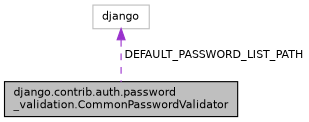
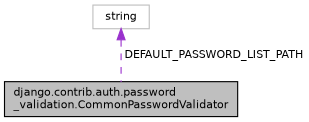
node "django": label "django" -> "string"
